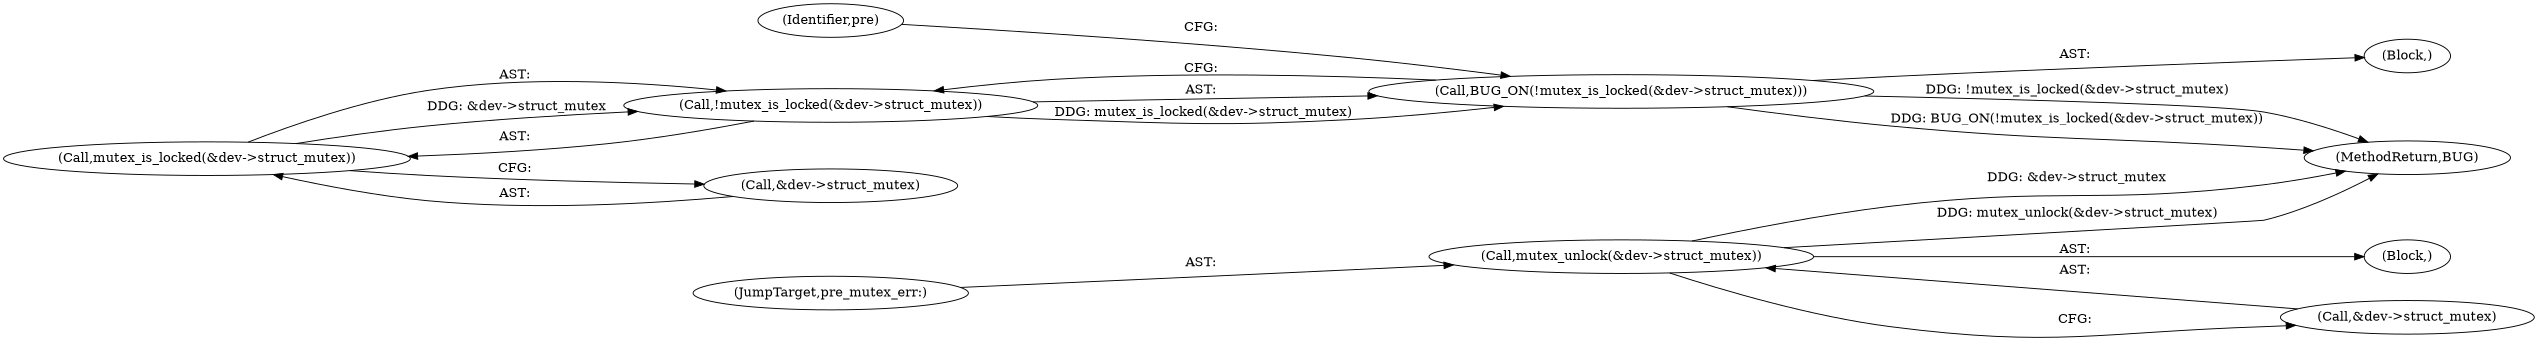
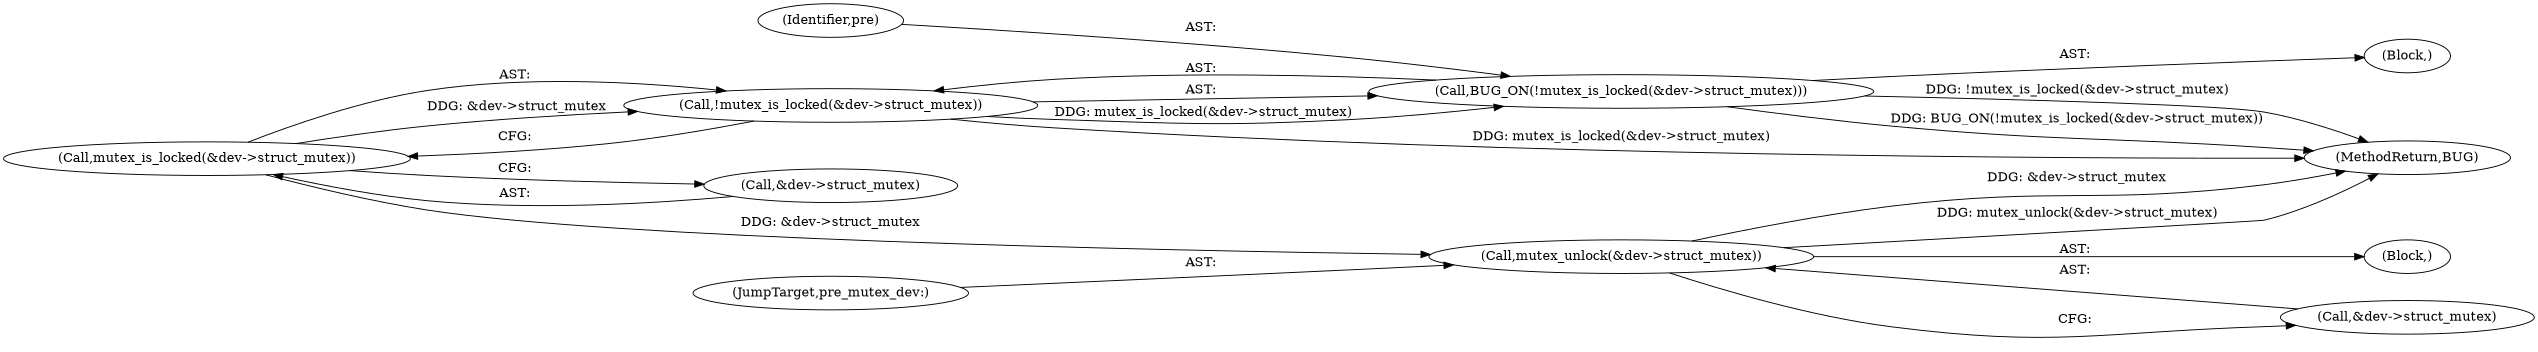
edge "(Identifier,pre)" -> "(Call,BUG_ON(!mutex_is_locked(&dev->struct_mutex)))": label "CFG: " -> "AST: "
edge "(Call,BUG_ON(!mutex_is_locked(&dev->struct_mutex)))" -> "(Call,!mutex_is_locked(&dev->struct_mutex))": label "CFG: " -> "AST: "
edge "(Call,!mutex_is_locked(&dev->struct_mutex))" -> "(Call,mutex_is_locked(&dev->struct_mutex))": label "AST: " -> "CFG: "
edge "(Call,!mutex_is_locked(&dev->struct_mutex))" -> "(MethodReturn,BUG)": added, label "DDG: mutex_is_locked(&dev->struct_mutex)"
edge "(Call,mutex_is_locked(&dev->struct_mutex))" -> "(Call,mutex_unlock(&dev->struct_mutex))": added, label "DDG: &dev->struct_mutex"
node "(JumpTarget,pre_mutex_err:)": label "(JumpTarget,pre_mutex_err:)" -> "(JumpTarget,pre_mutex_dev:)"
